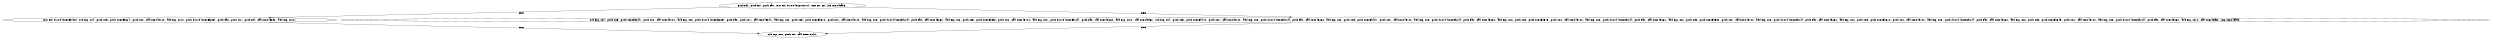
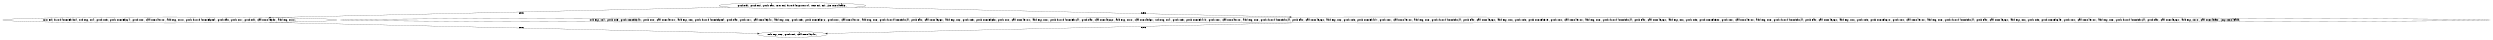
node "'sub esp, 0xc', 'push esi', 'call 0x8079240',": label "'sub esp, 0xc', 'push esi', 'call 0x8079240'," -> "'sub esp, 0xc', 'push esi', 'call 0x8049240',"
